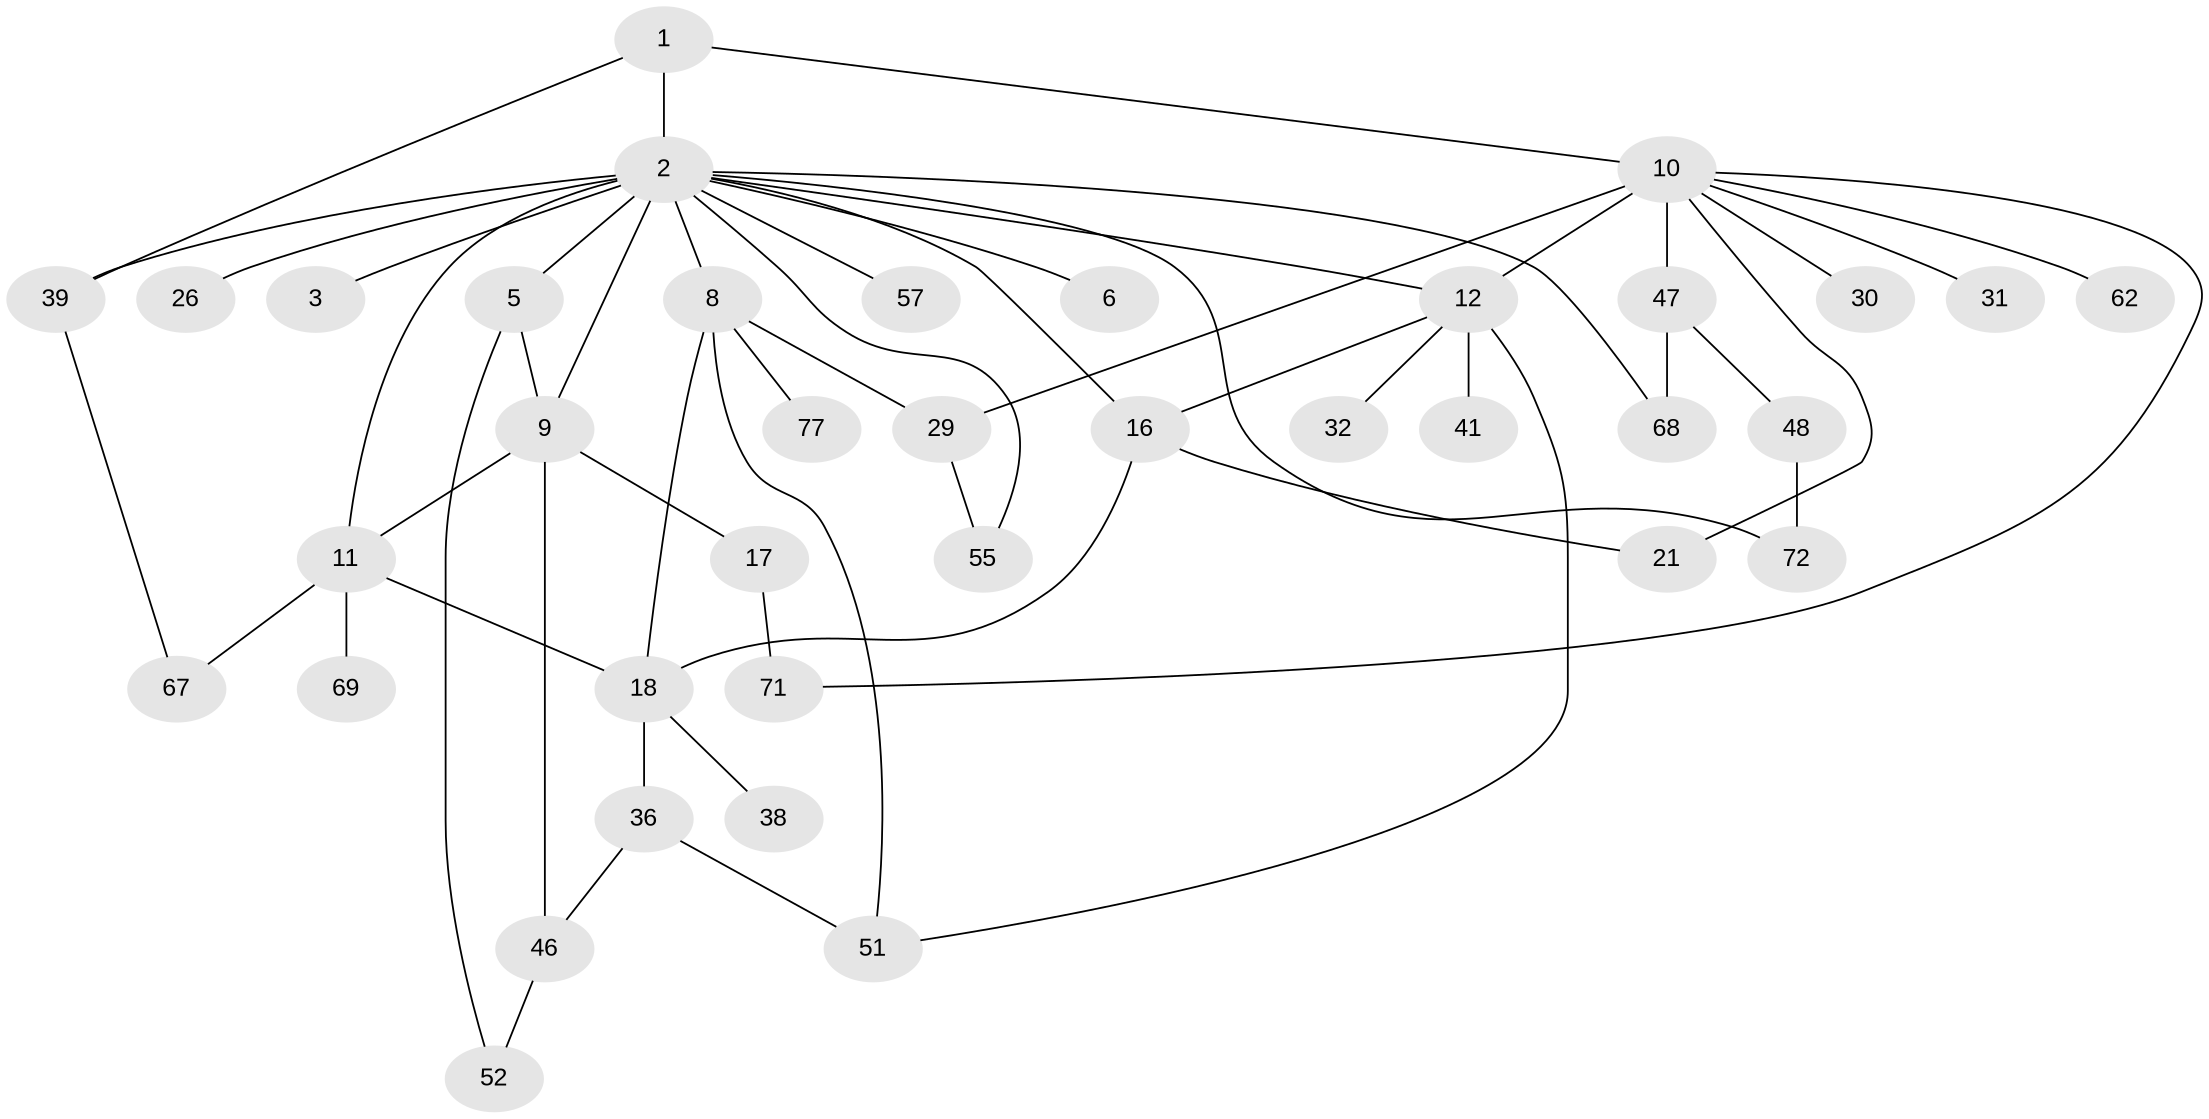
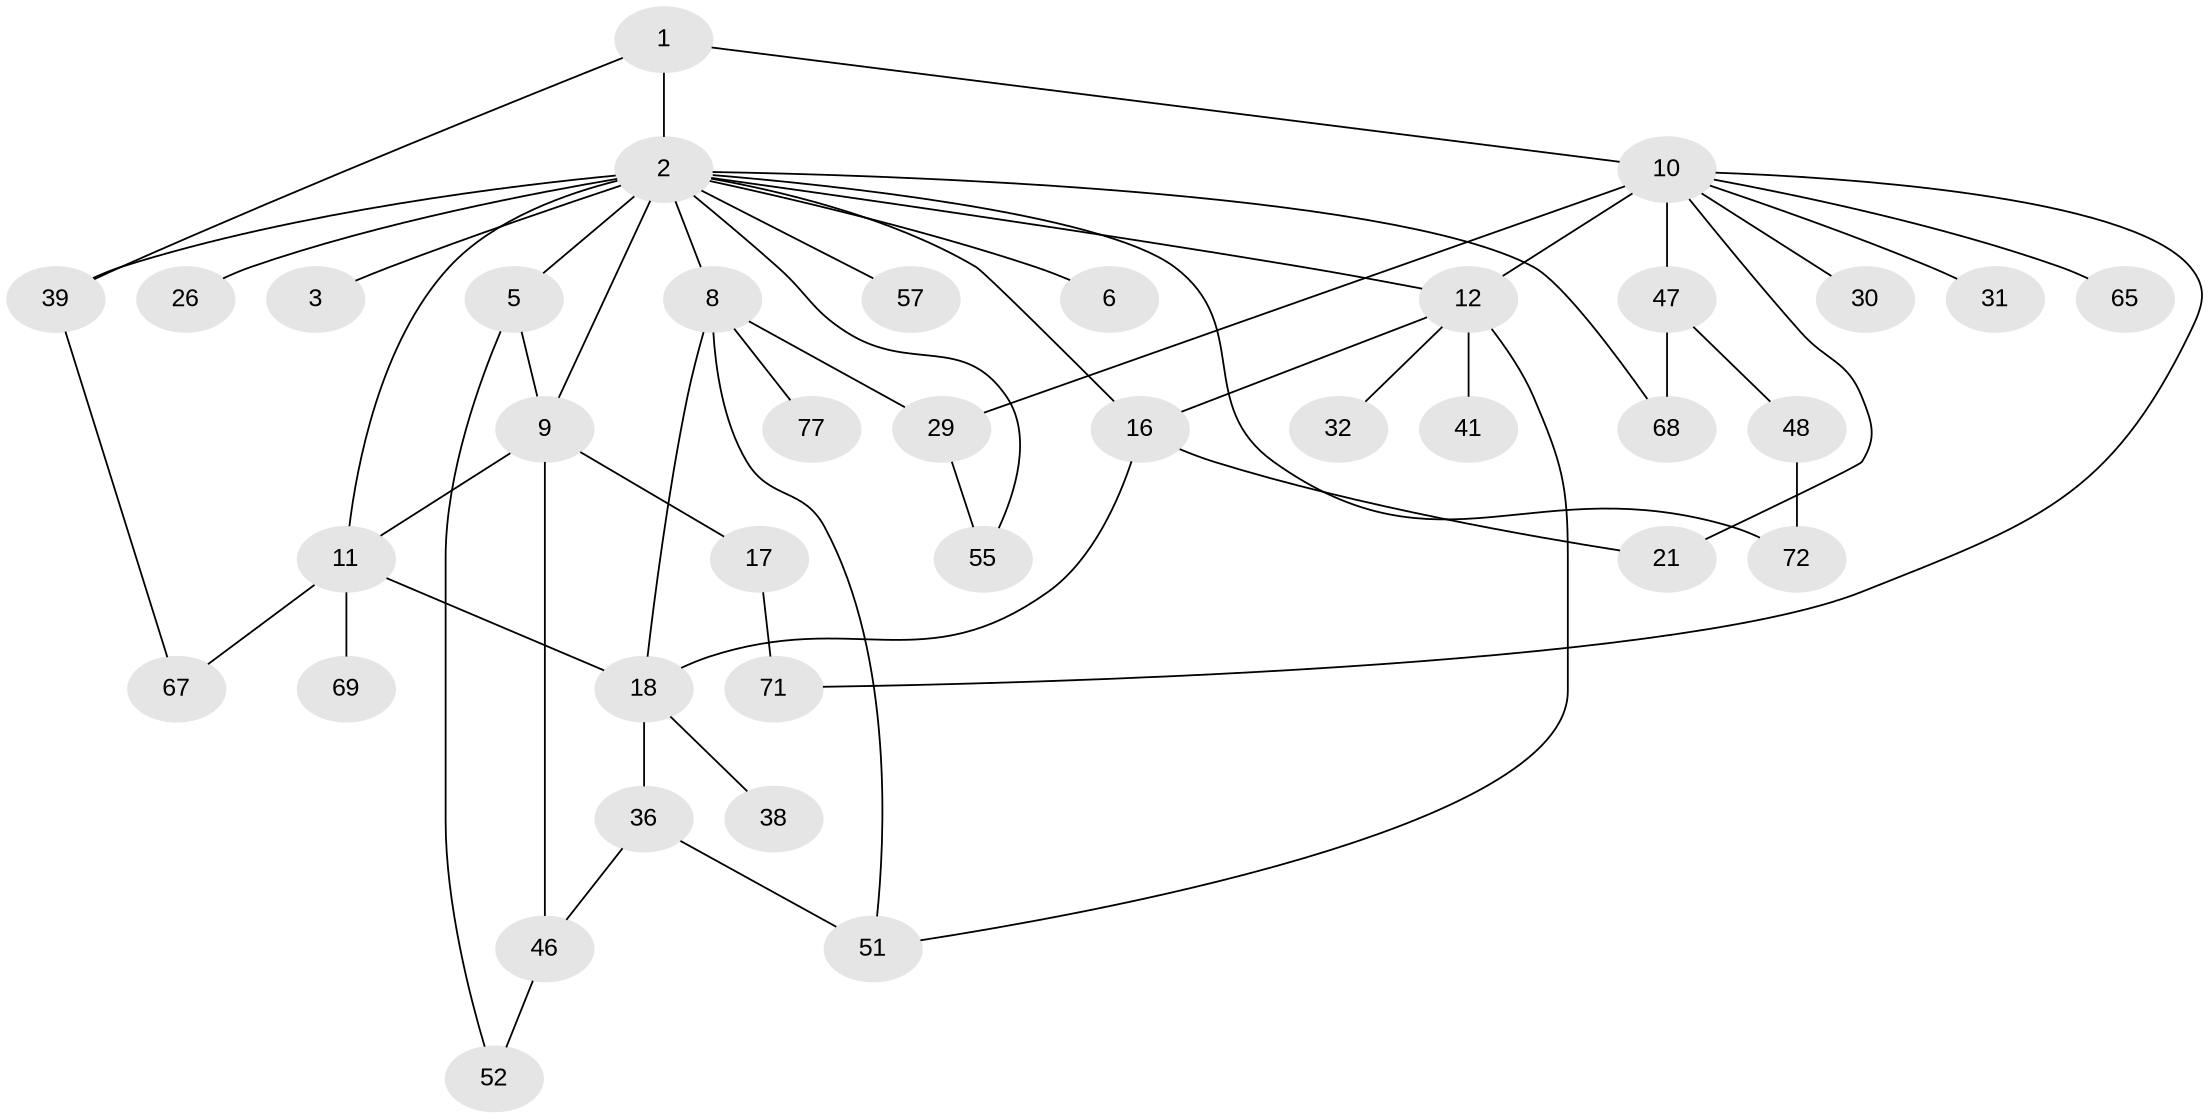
node "62": label "62" -> "65"
